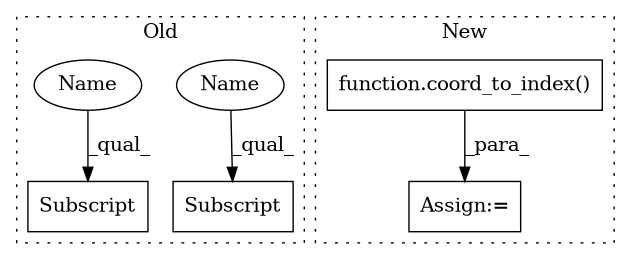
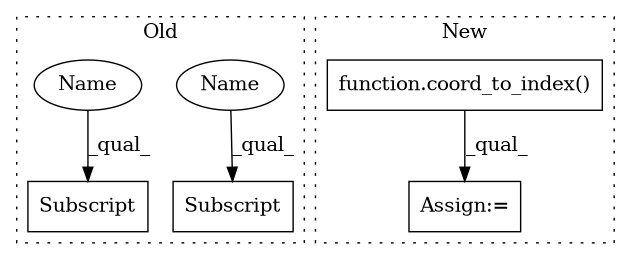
edge "function.coord_to_index()" -> "Assign:=": label "_para_" -> "_qual_"
